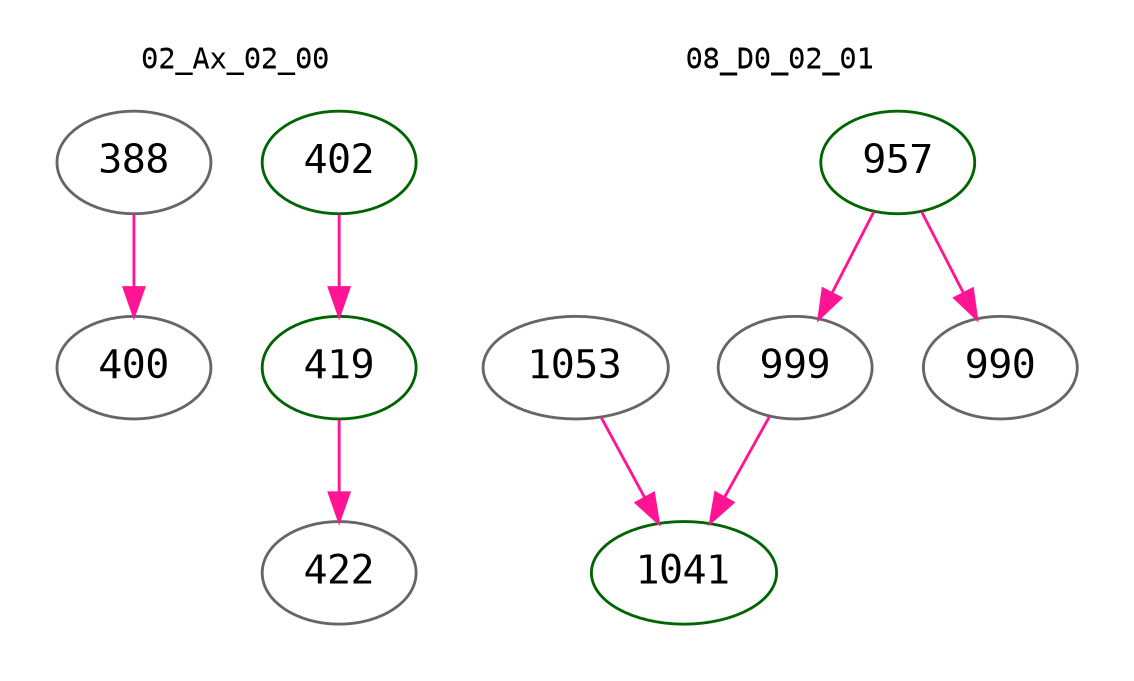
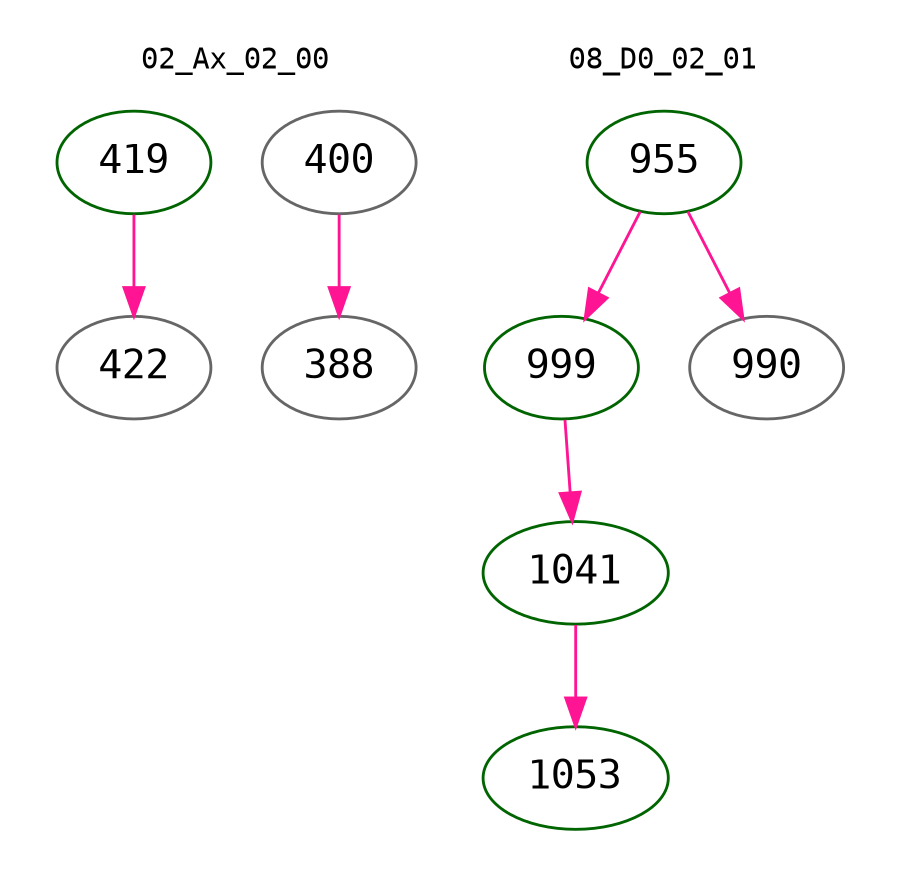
node "402": removed
node "957": label "957" -> "955"
edge "388" -> "400": reversed
node "1053": color gray40 -> darkgreen
node "999": color gray40 -> darkgreen
edge "1053" -> "1041": reversed
